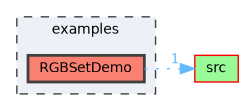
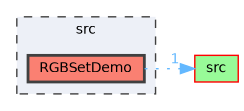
cluster "examples": label "examples" -> "src"
